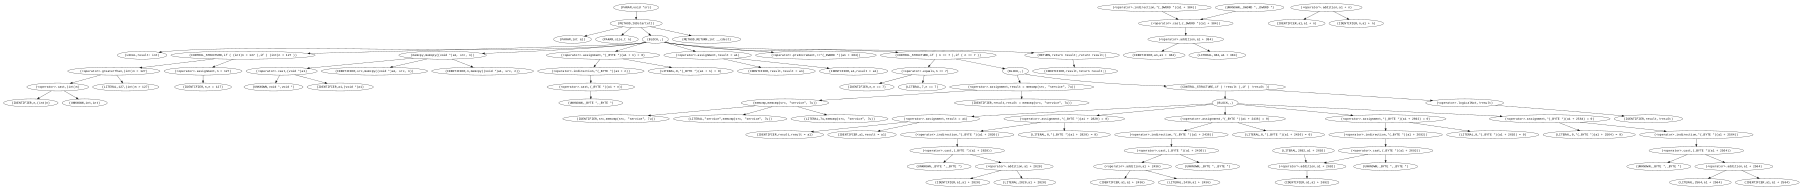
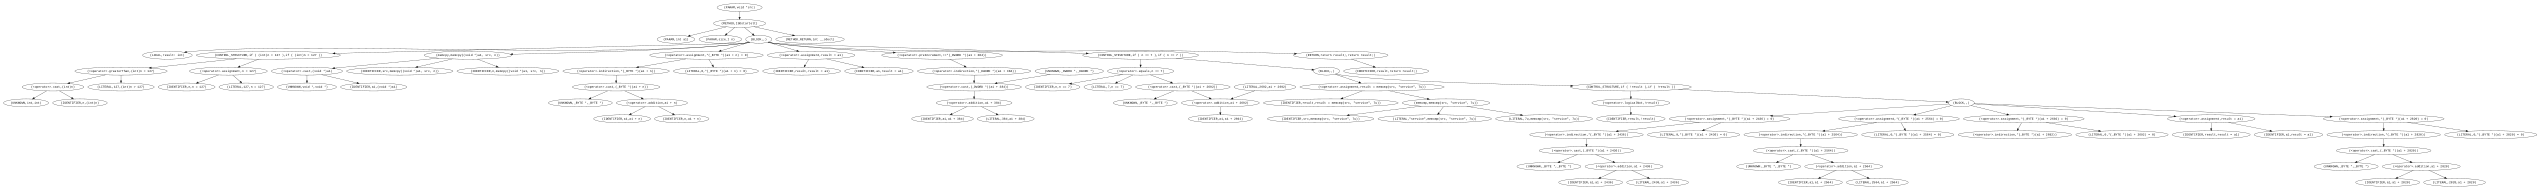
edge "(<operator>.preIncrement,++*(_DWORD *)(a1 + 384))" -> "(<operator>.indirection,*(_DWORD *)(a1 + 384))": added
node "(LITERAL,127,n = 127)": added
edge "(<operator>.cast,(_BYTE *)(a1 + n))" -> "(<operator>.addition,a1 + n)": added
edge "(<operator>.indirection,*(_BYTE *)(a1 + 2692))" -> "(<operator>.cast,(_BYTE *)(a1 + 2692))": now "(<operator>.equals,n == 7)" -> "(<operator>.cast,(_BYTE *)(a1 + 2692))"
